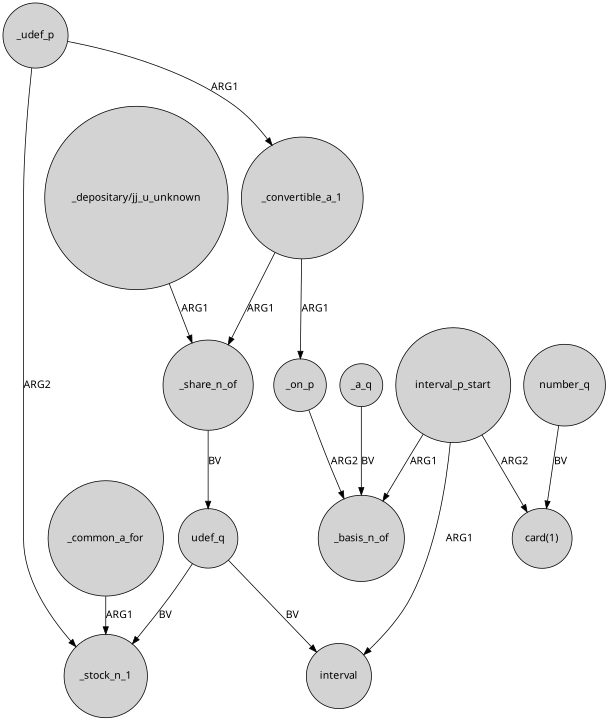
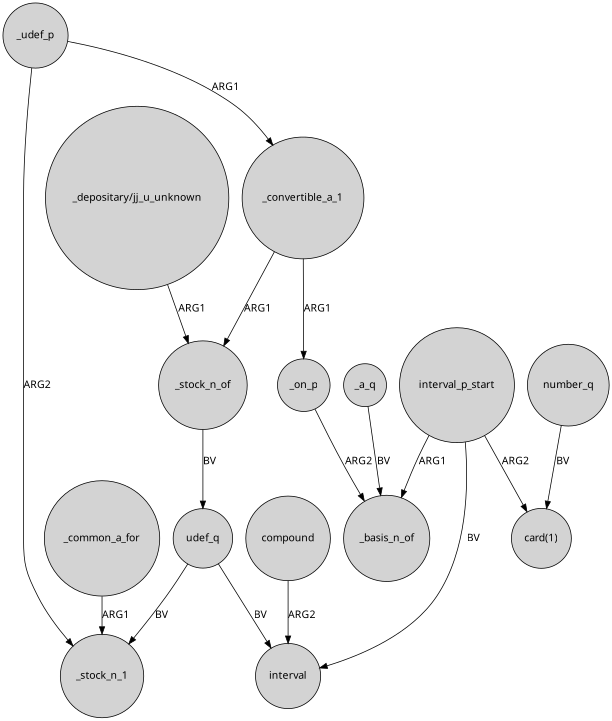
node "_share_n_of": label "_share_n_of" -> "_stock_n_of"
node "compound": added
edge "interval_p_start" -> "interval": label "ARG1" -> "BV"
